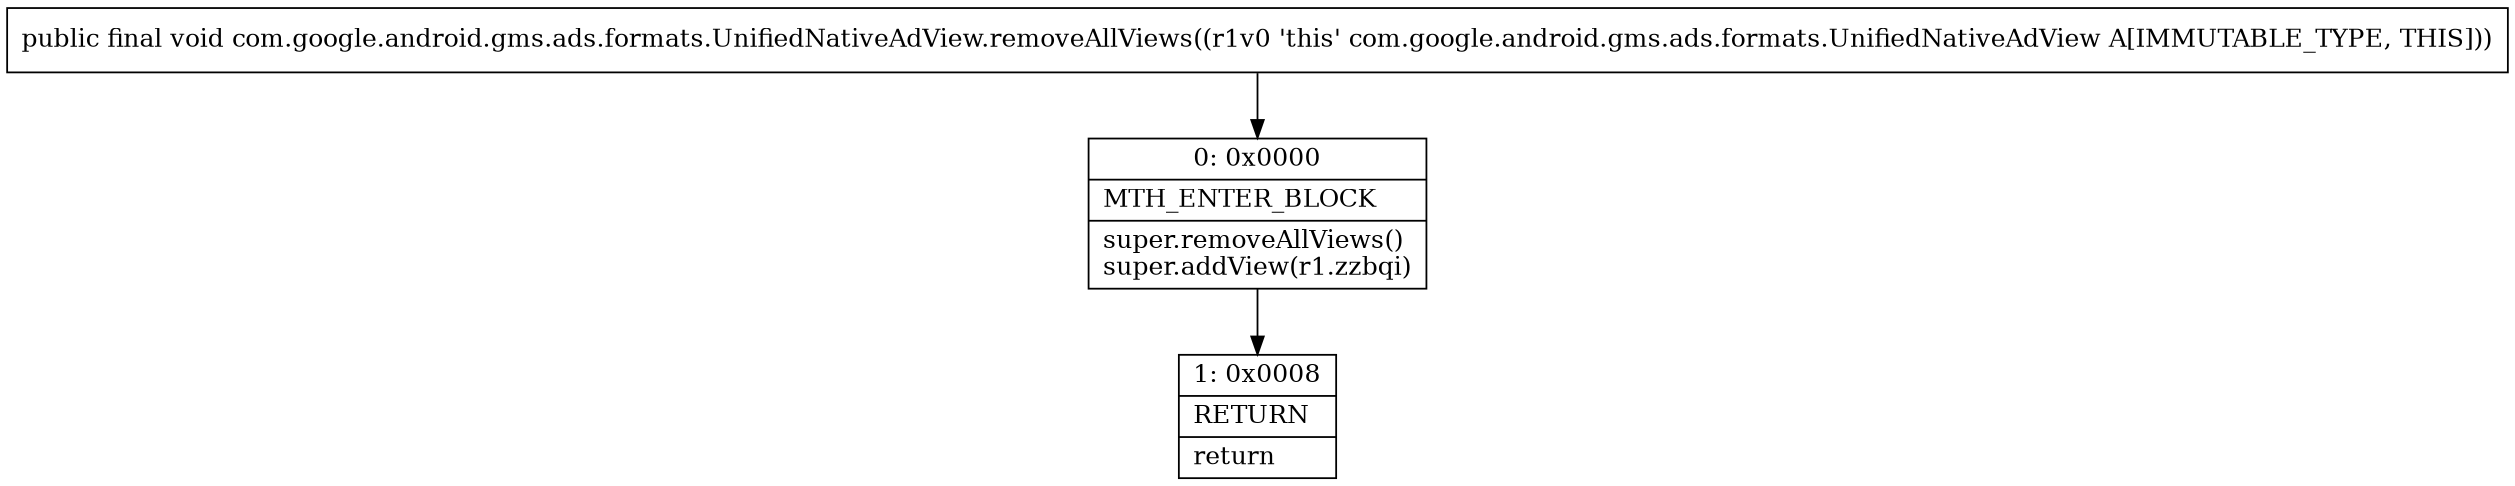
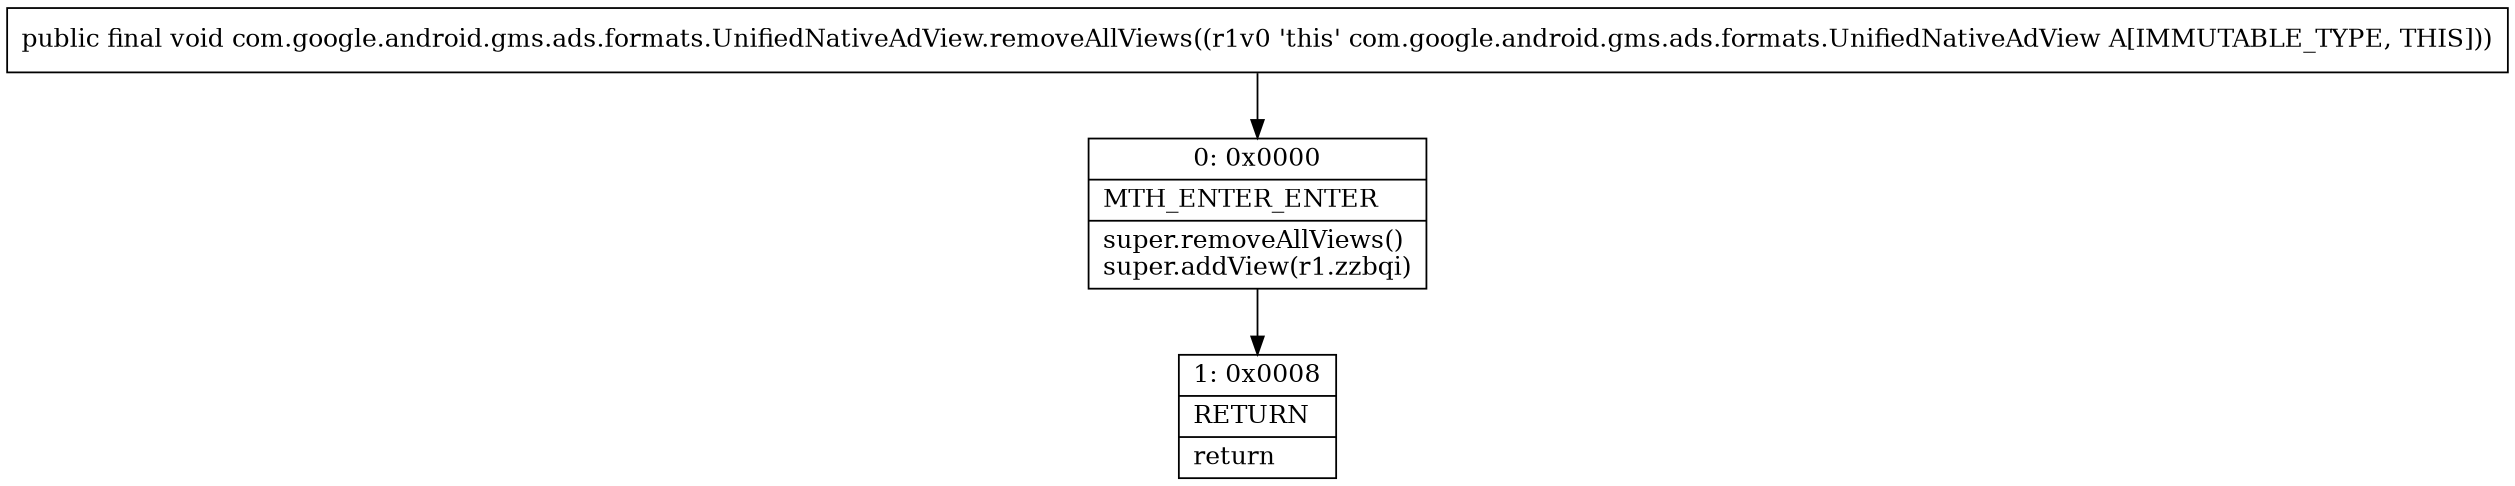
node "0: 0x0000": text "MTH_ENTER_BLOCK" -> "MTH_ENTER_ENTER"
